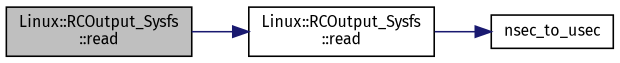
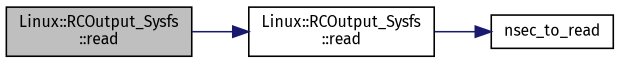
node "nsec_to_usec": label "nsec_to_usec" -> "nsec_to_read"
